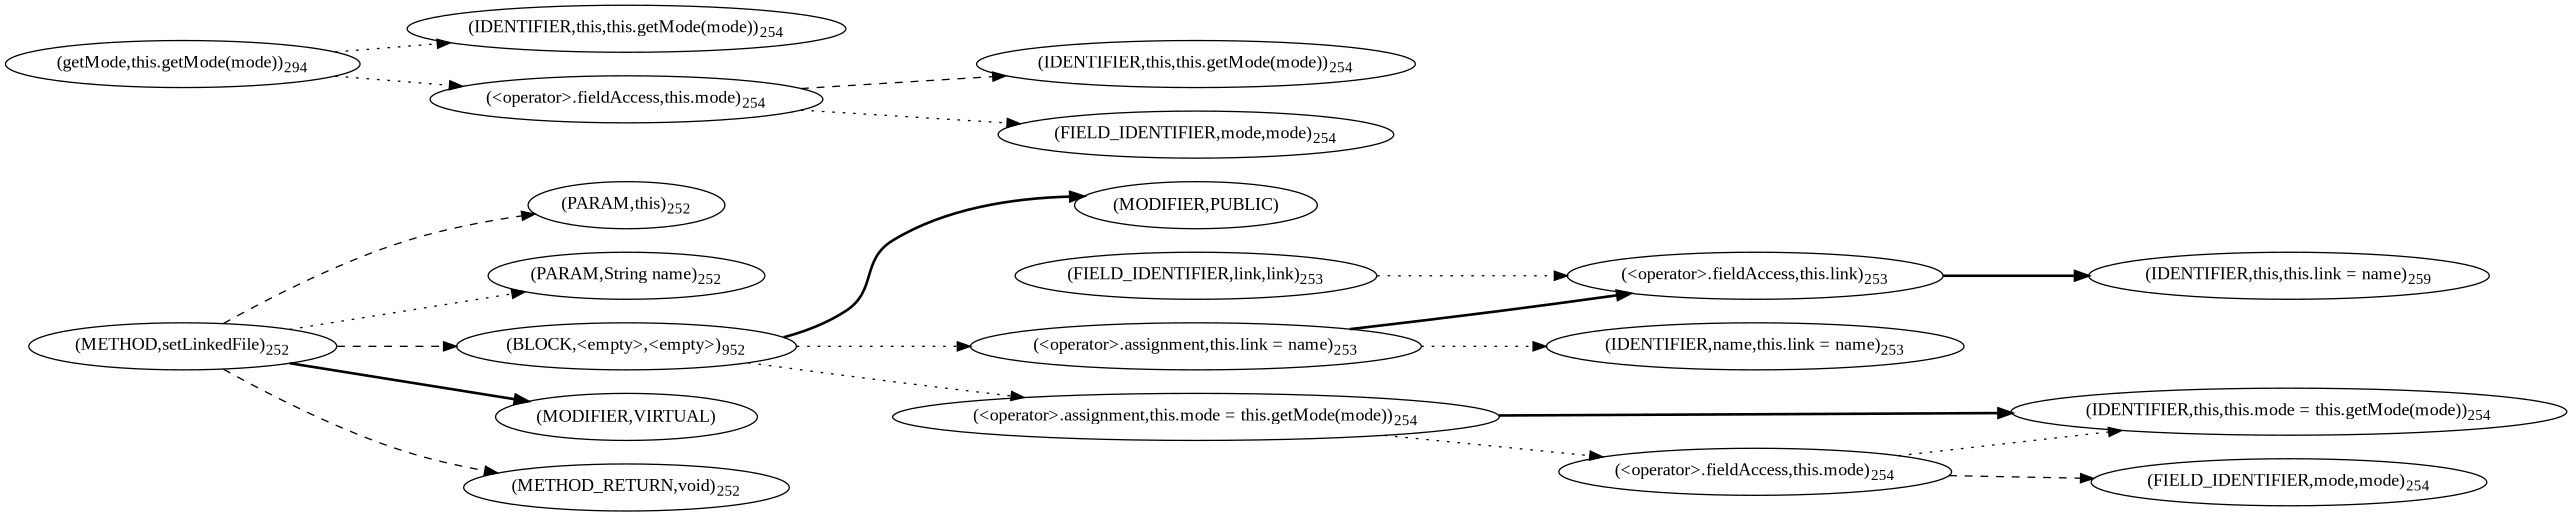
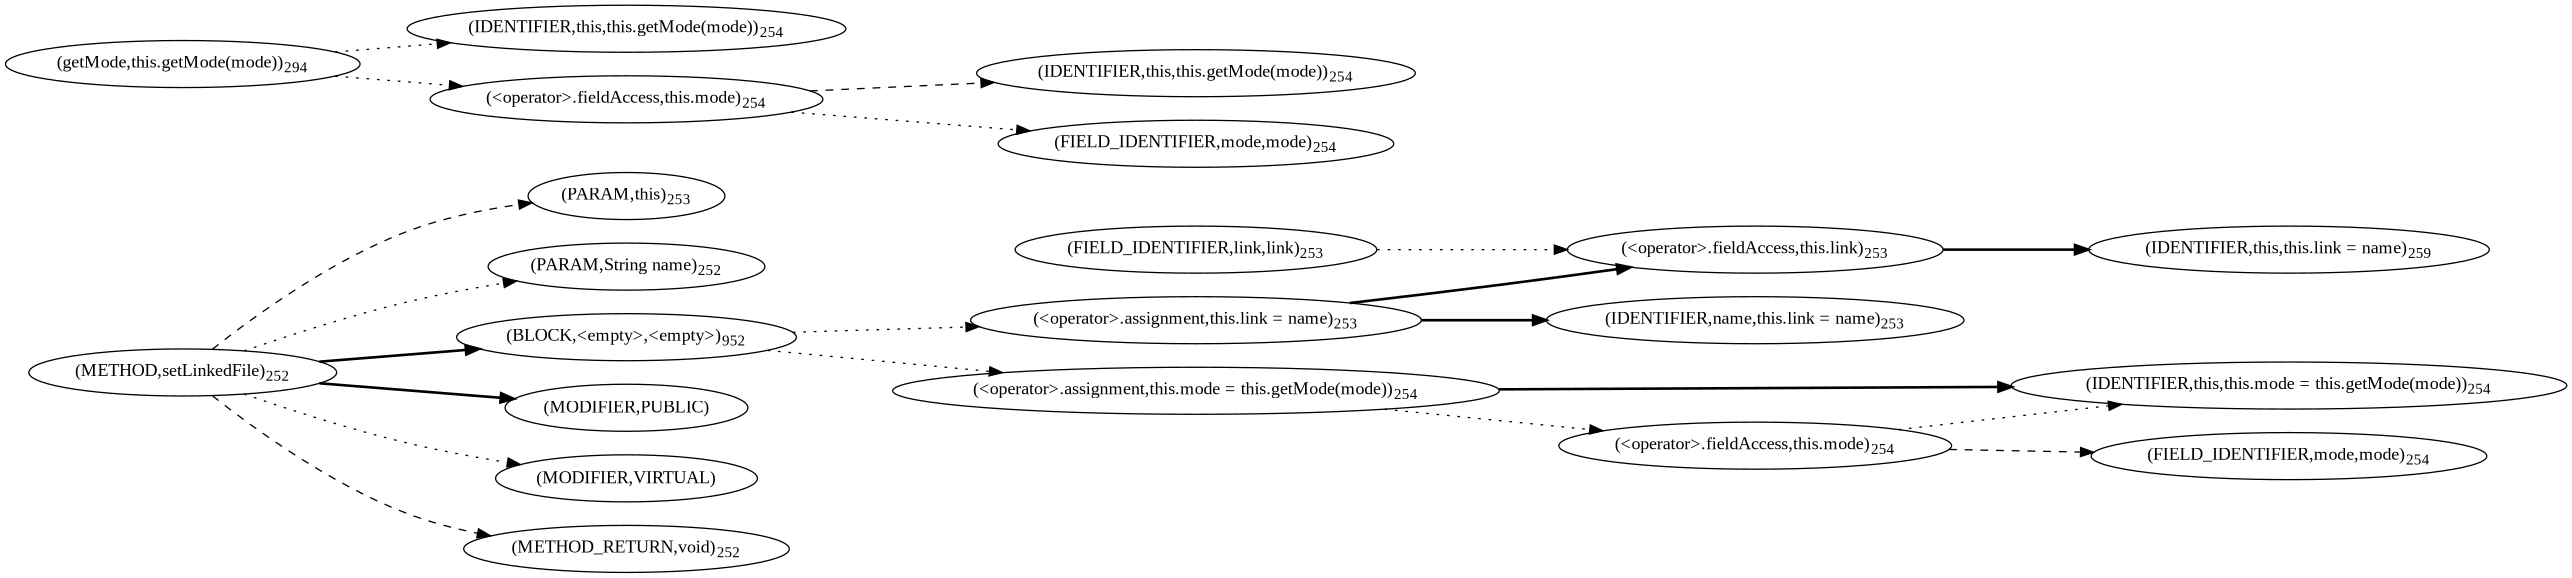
node "(PARAM,this)": text "252" -> "253"
edge "(BLOCK,<empty>,<empty>)" -> "(MODIFIER,PUBLIC)": now "(METHOD,setLinkedFile)" -> "(MODIFIER,PUBLIC)"
edge "(METHOD,setLinkedFile)" -> "(BLOCK,<empty>,<empty>)": style dashed -> bold
edge "(<operator>.assignment,this.link = name)" -> "(IDENTIFIER,name,this.link = name)": style dotted -> bold
edge "(METHOD,setLinkedFile)" -> "(MODIFIER,VIRTUAL)": style bold -> dotted
